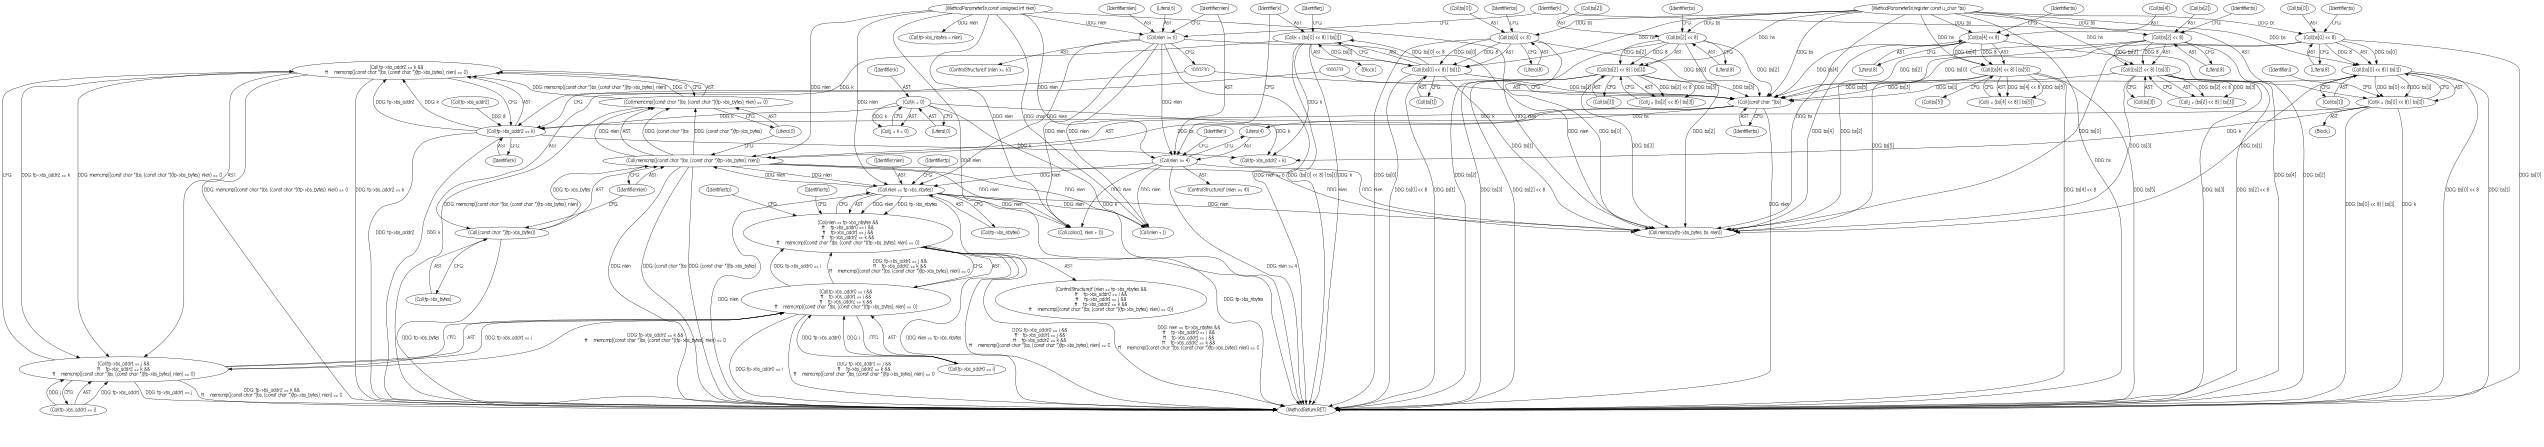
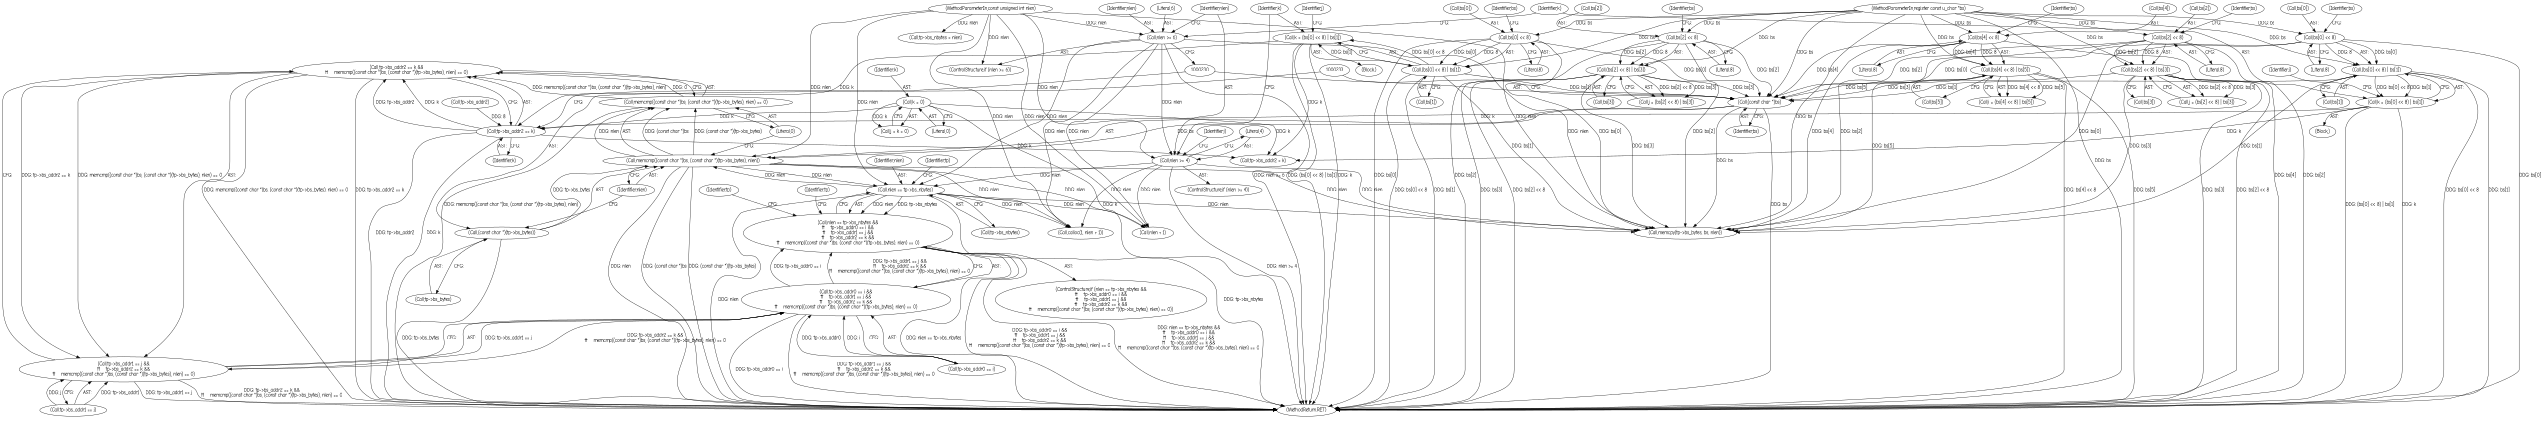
edge "(Call,bs[5])" -> "(Call,(bs[4] << 8) | bs[5])": added, label "AST:"
edge "(MethodParameterIn,const unsigned int nlen)" -> "(Call,nlen + 1)": label "DDG: char" -> "DDG: nlen"
edge "(Call,(const char *)bs)" -> "(Literal,4)": now "(Call,(const char *)bs)" -> "(Call,memcpy(tp->bs_bytes, bs, nlen))"
edge "(Call,(const char *)bs)" -> "(MethodReturn,RET)": label "DDG: nlen" -> "DDG: bs"
edge "(MethodParameterIn,const unsigned int nlen)" -> "(MethodReturn,RET)": now "(MethodParameterIn,const unsigned int nlen)" -> "(ControlStructure,if (nlen >= 6))"
